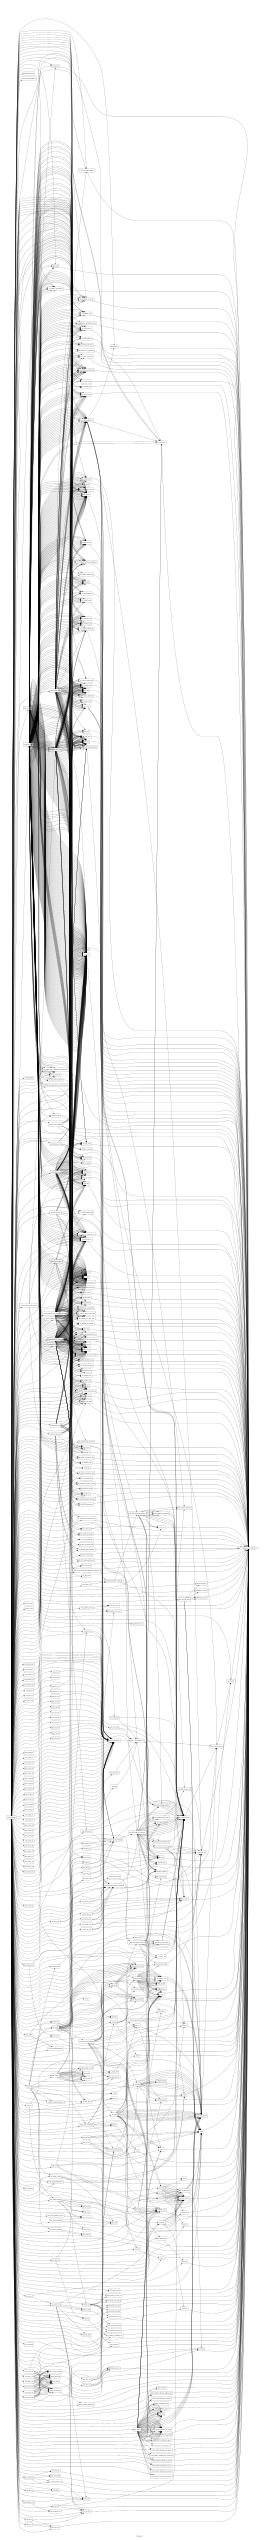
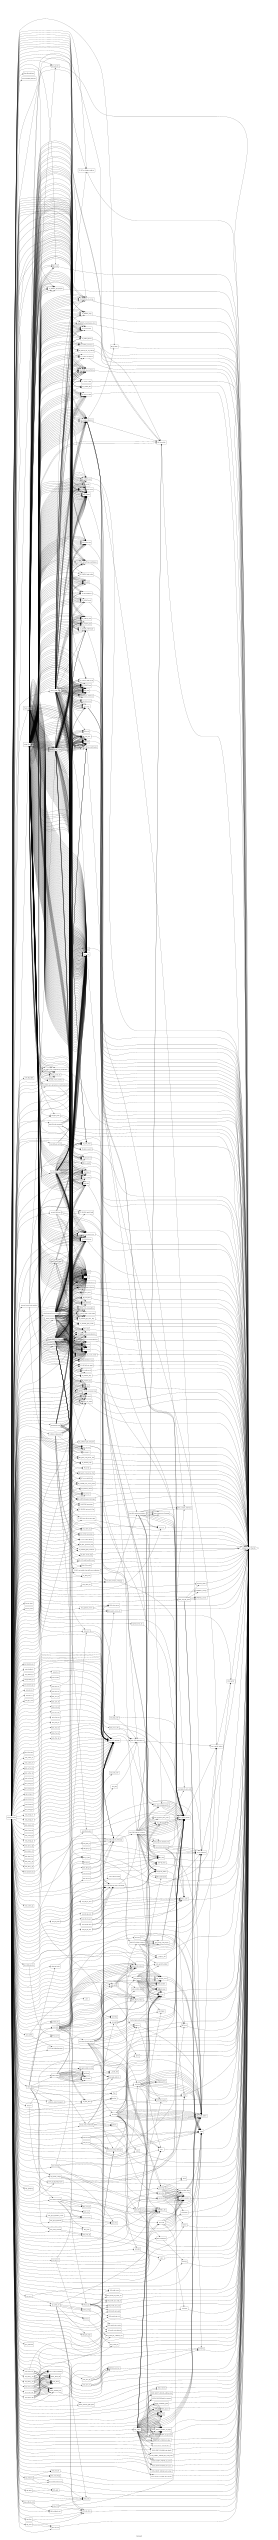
node "EC_GROUP_set_asn1_flag": added
